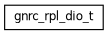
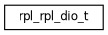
node "gnrc_rpl_dio_t": label "gnrc_rpl_dio_t" -> "rpl_rpl_dio_t"
